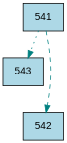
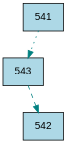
edge "541" -> "542": now "543" -> "542"
